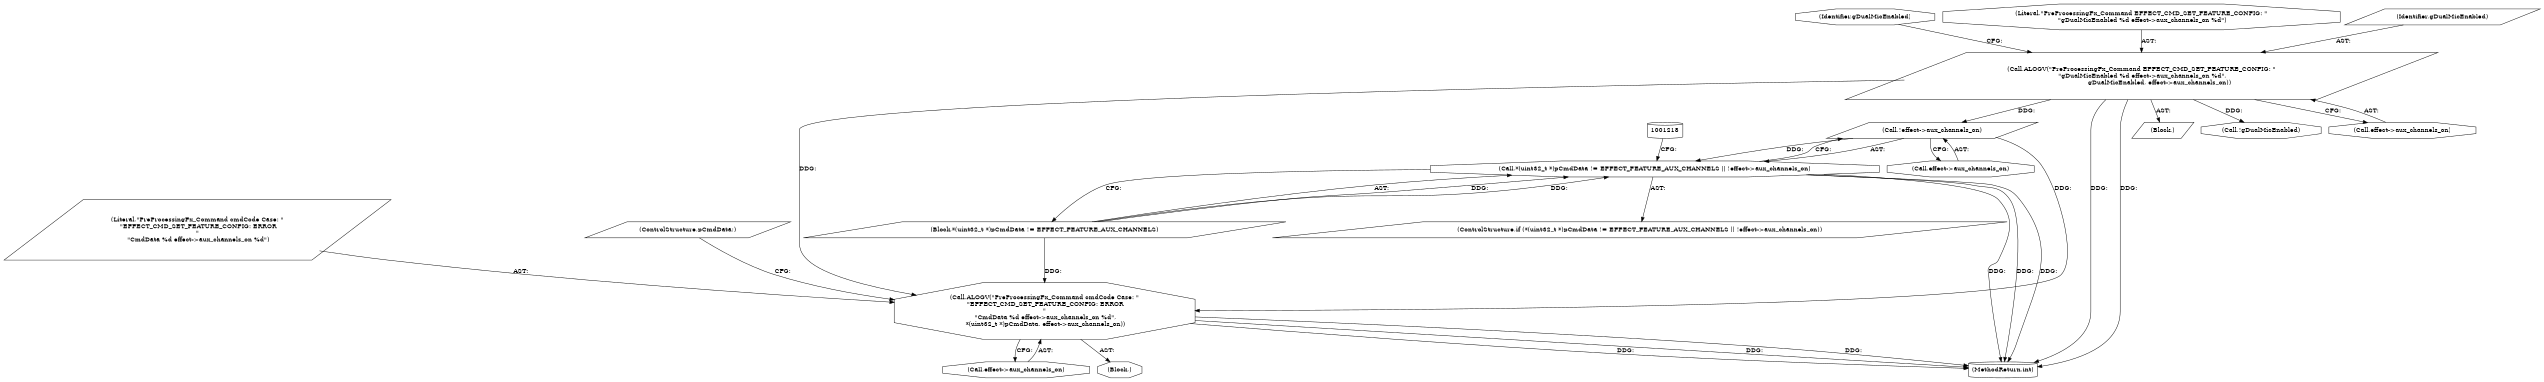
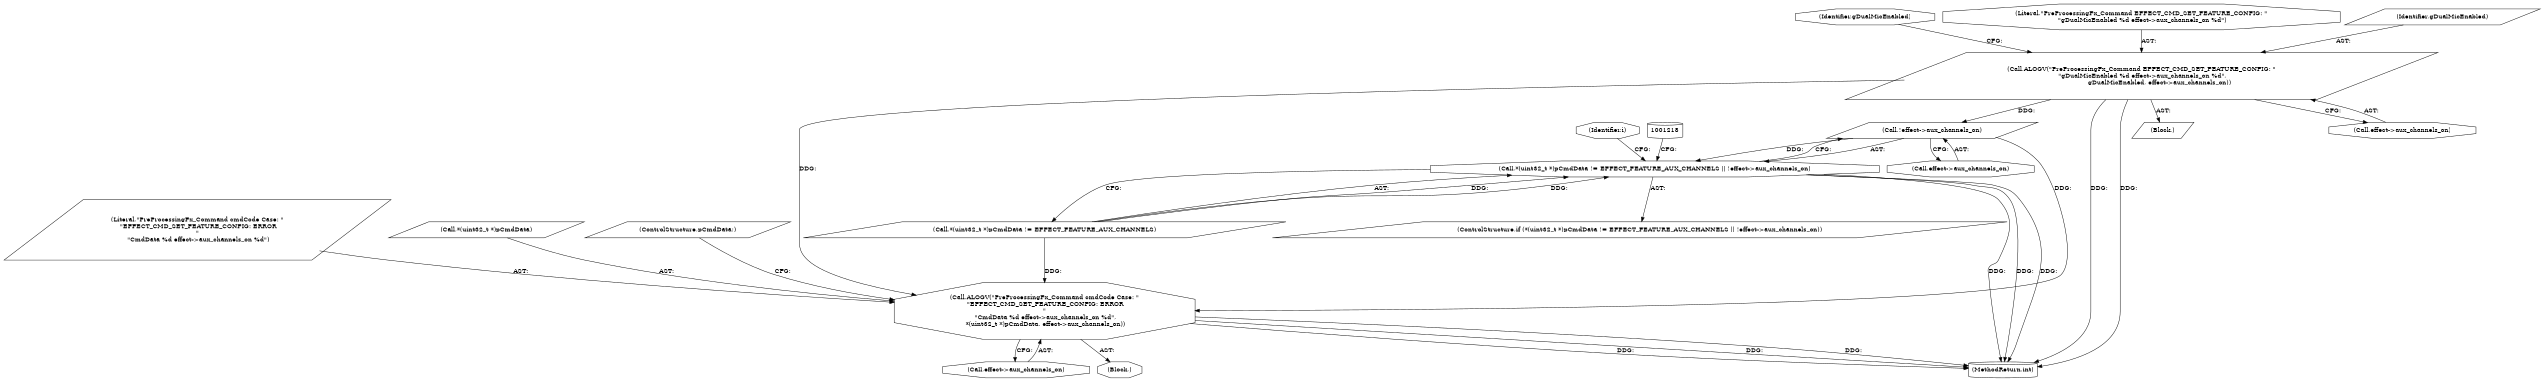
node "(Identifier,i)": added
node "(Call,!gDualMicEnabled)": removed
node "(Call,*(uint32_t *)pCmdData)": added
node "(Block,*(uint32_t *)pCmdData != EFFECT_FEATURE_AUX_CHANNELS)": label "(Block,*(uint32_t *)pCmdData != EFFECT_FEATURE_AUX_CHANNELS)" -> "(Call,*(uint32_t *)pCmdData != EFFECT_FEATURE_AUX_CHANNELS)"
